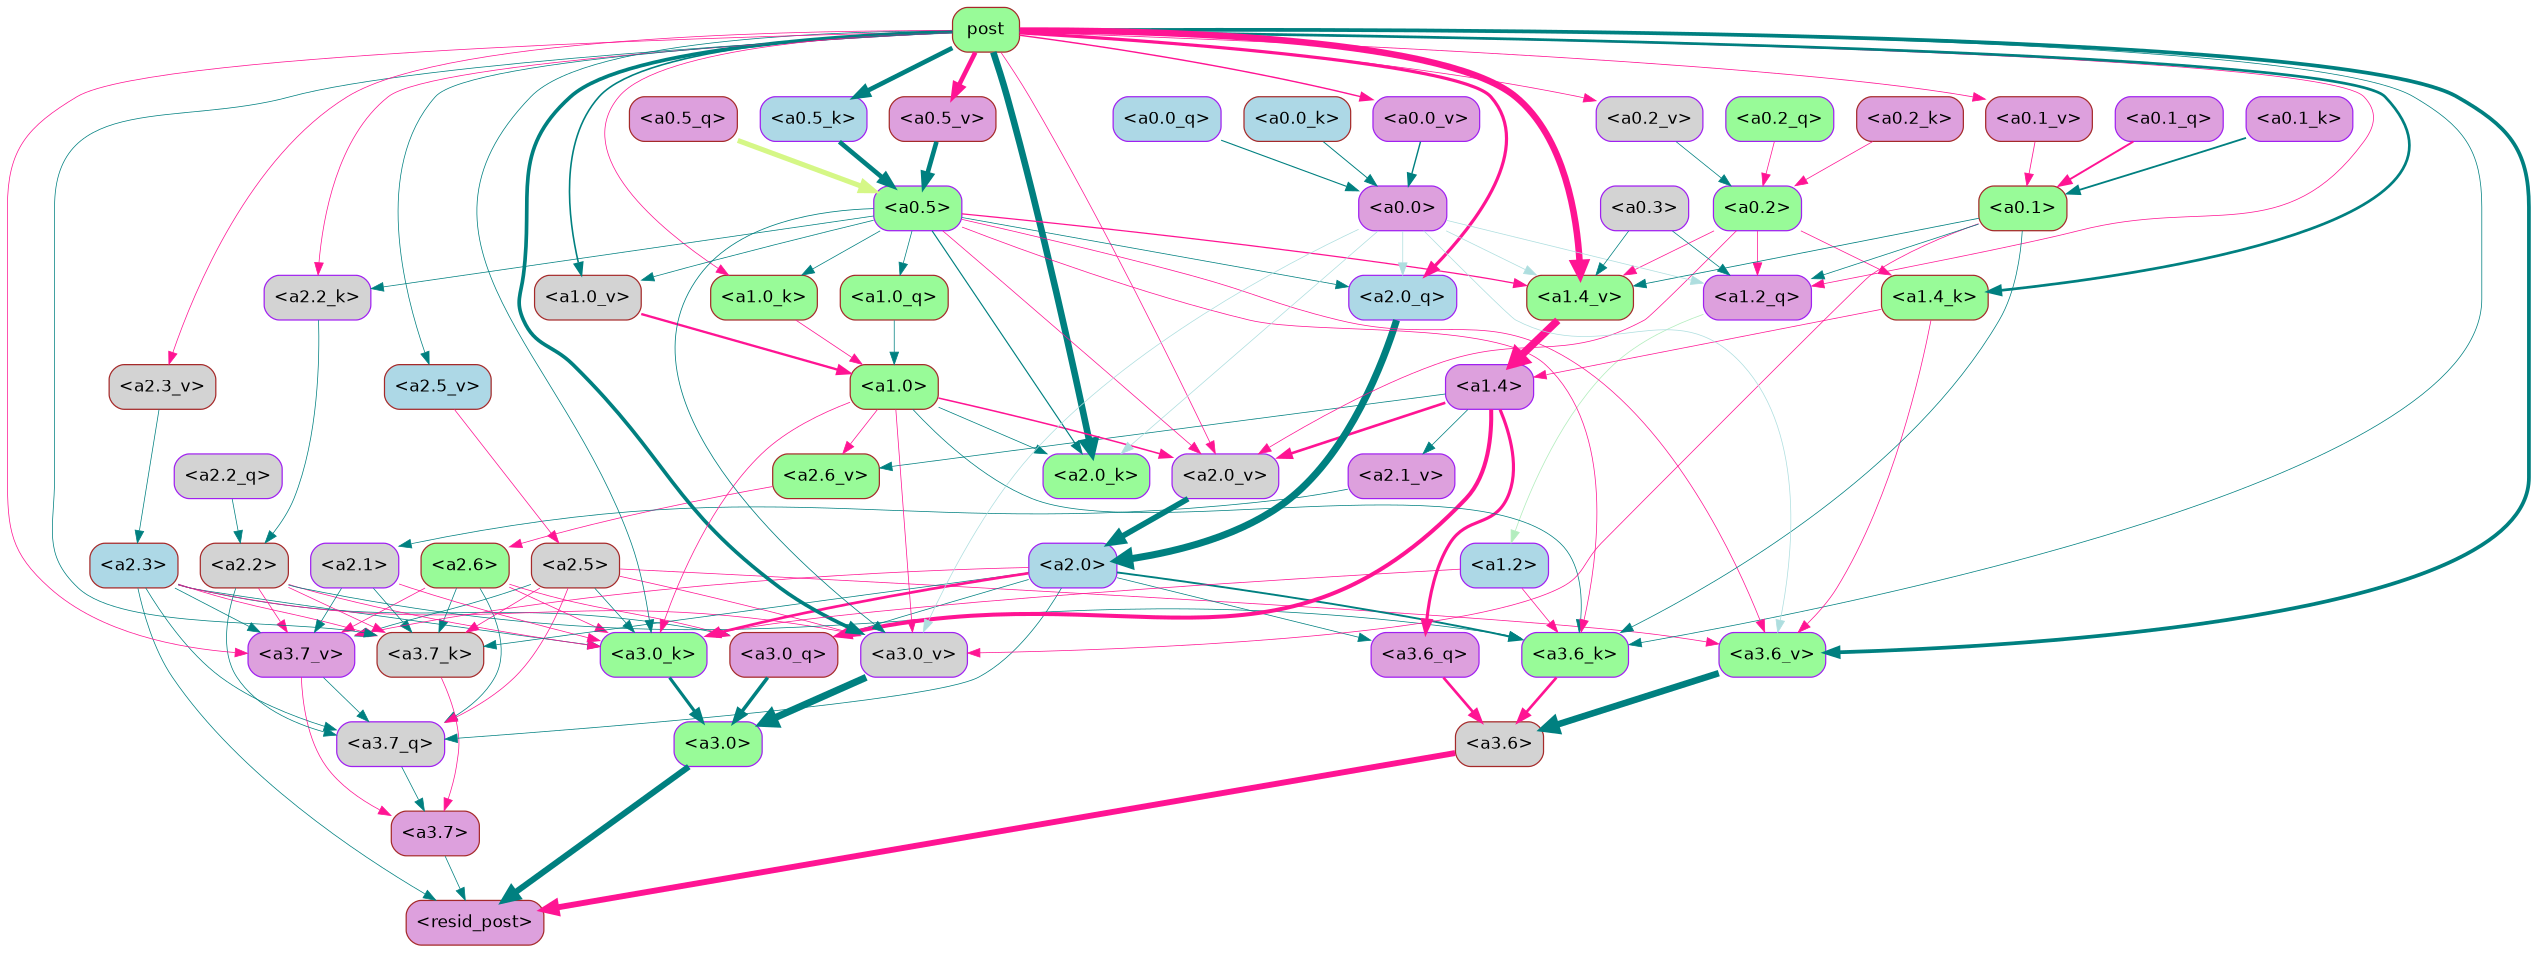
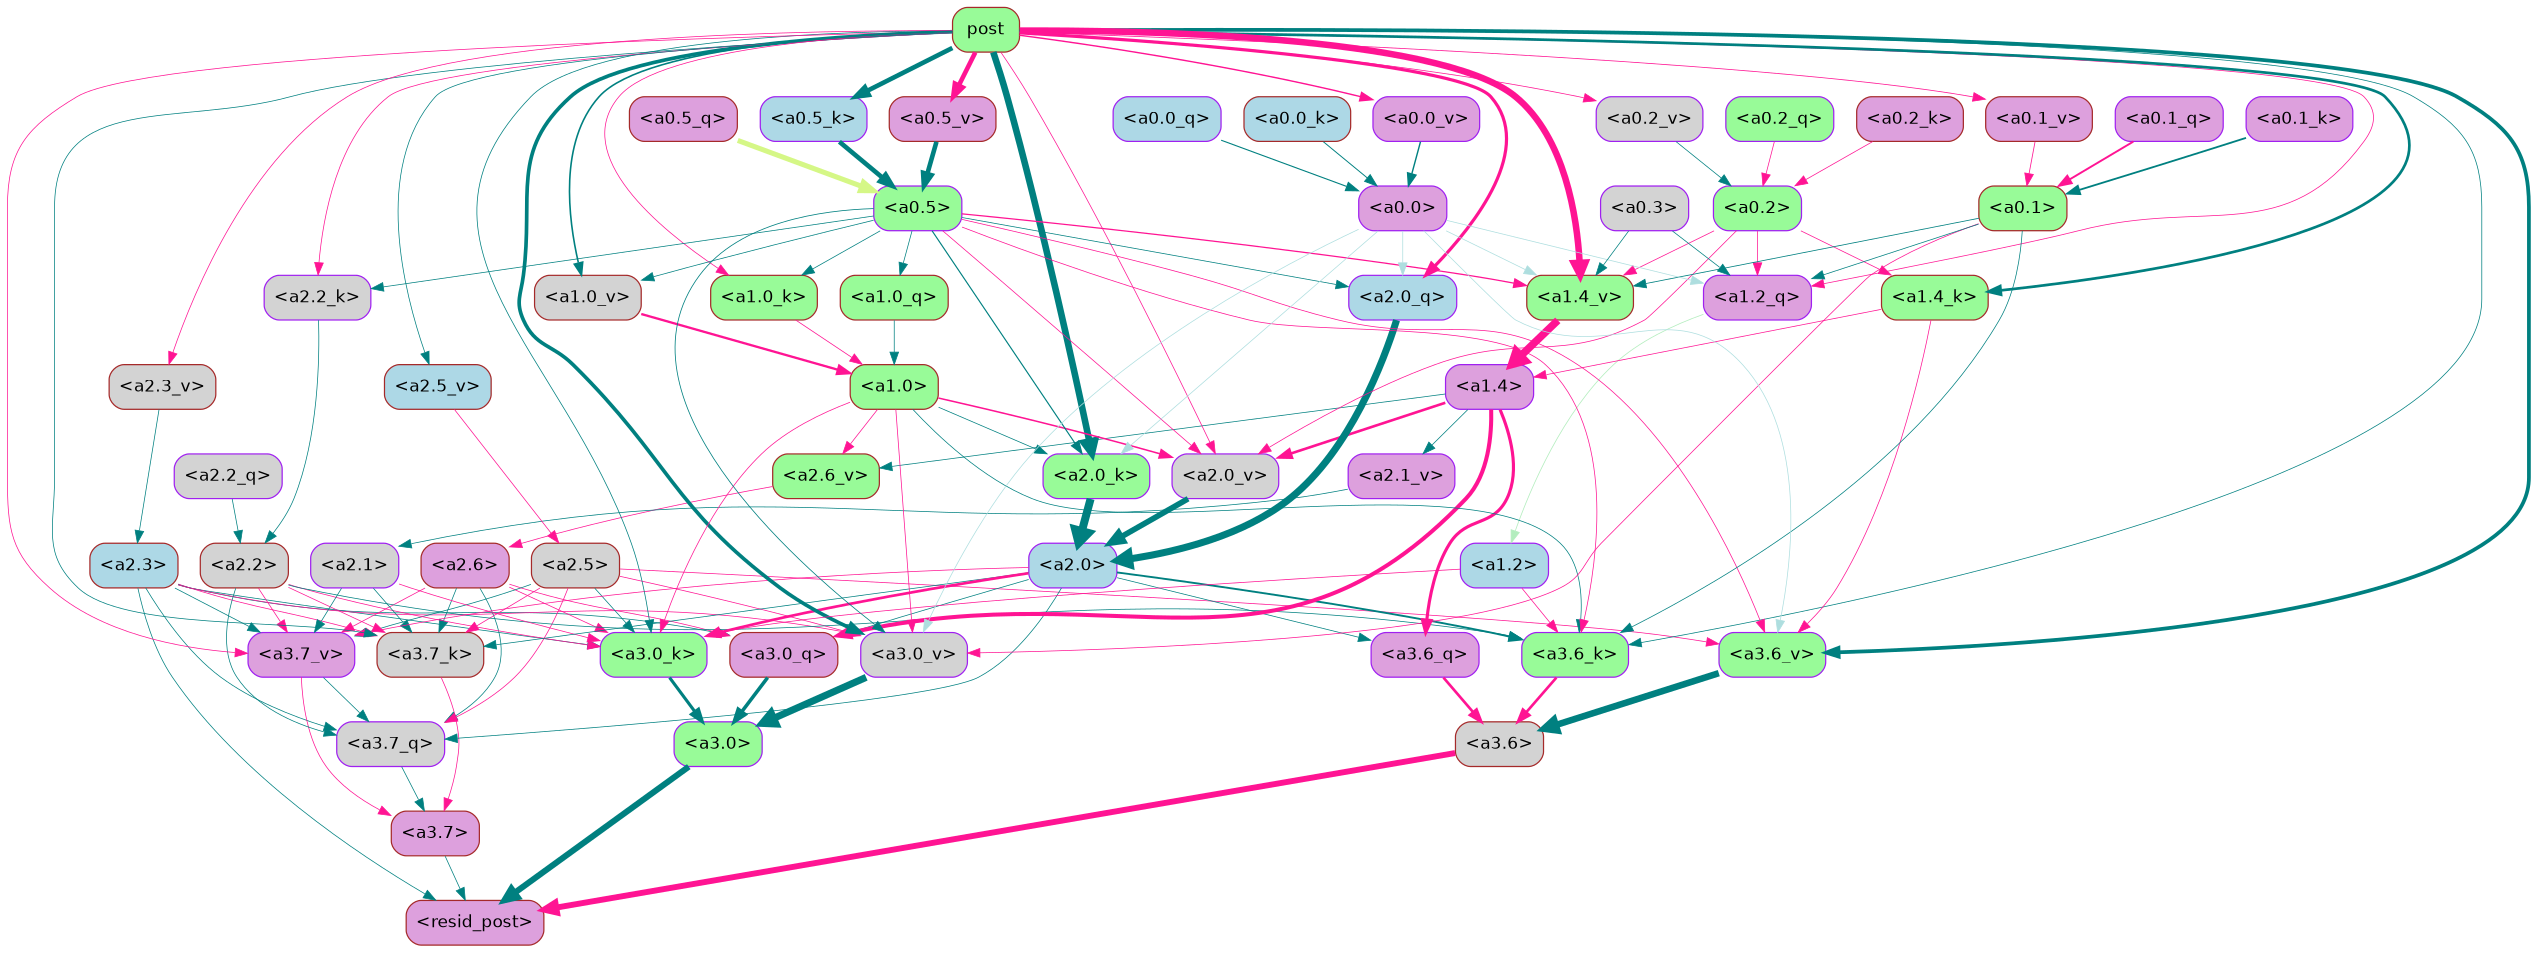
edge "<a2.0_k>" -> "<a2.0>": added
node "<a2.6>": fillcolor palegreen -> plum
